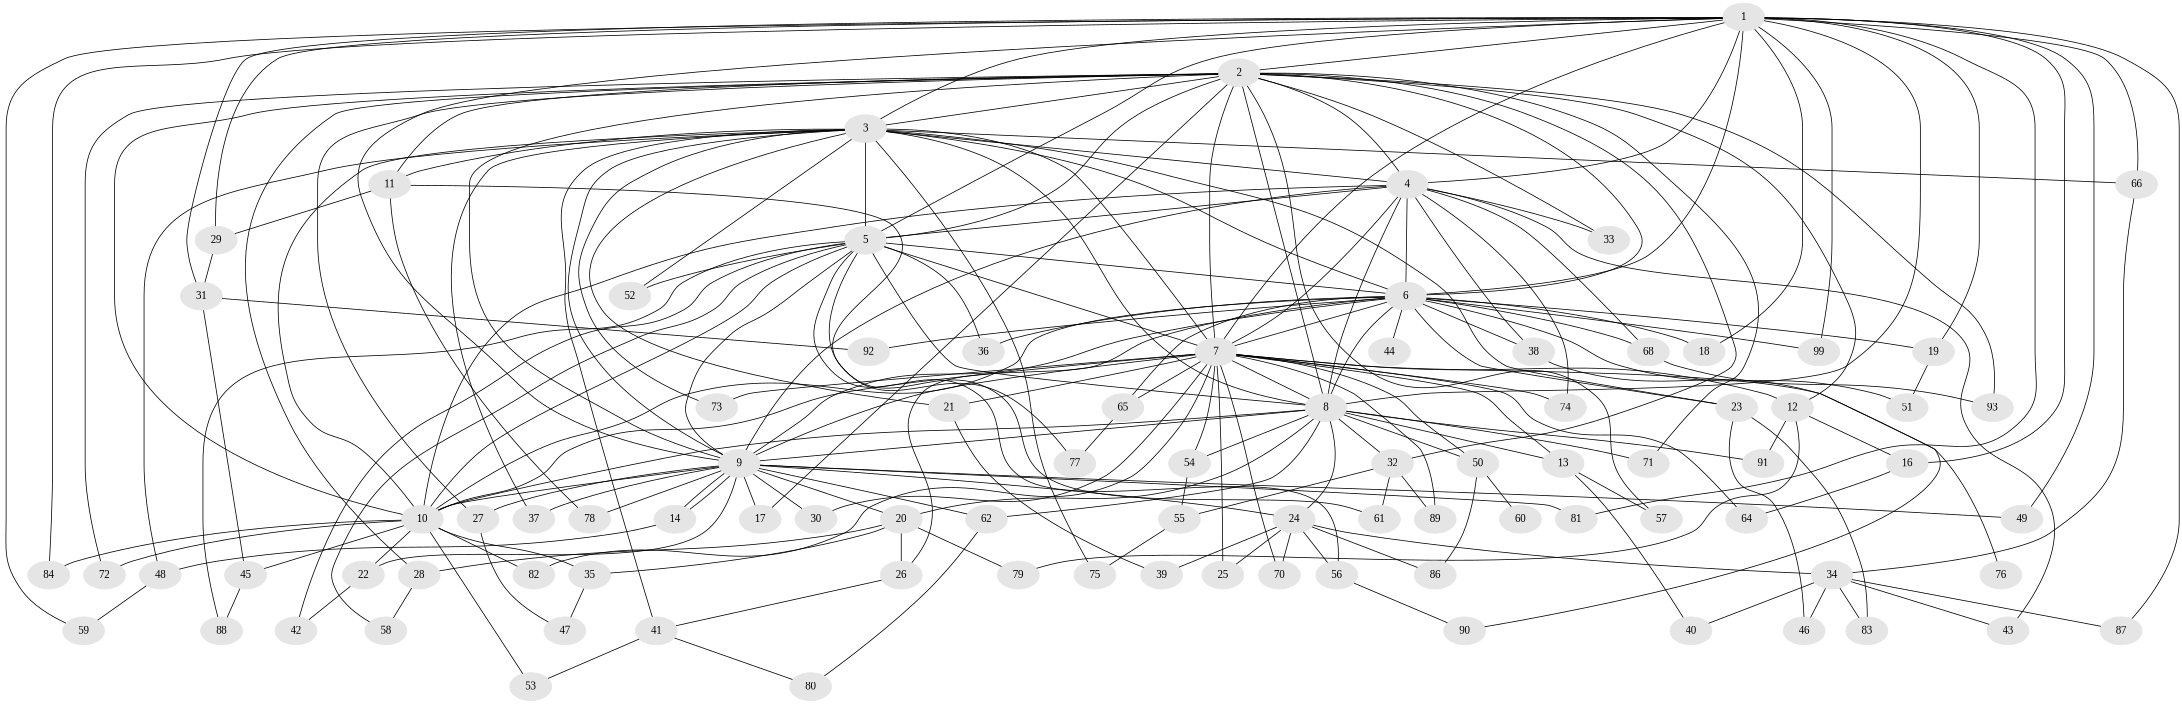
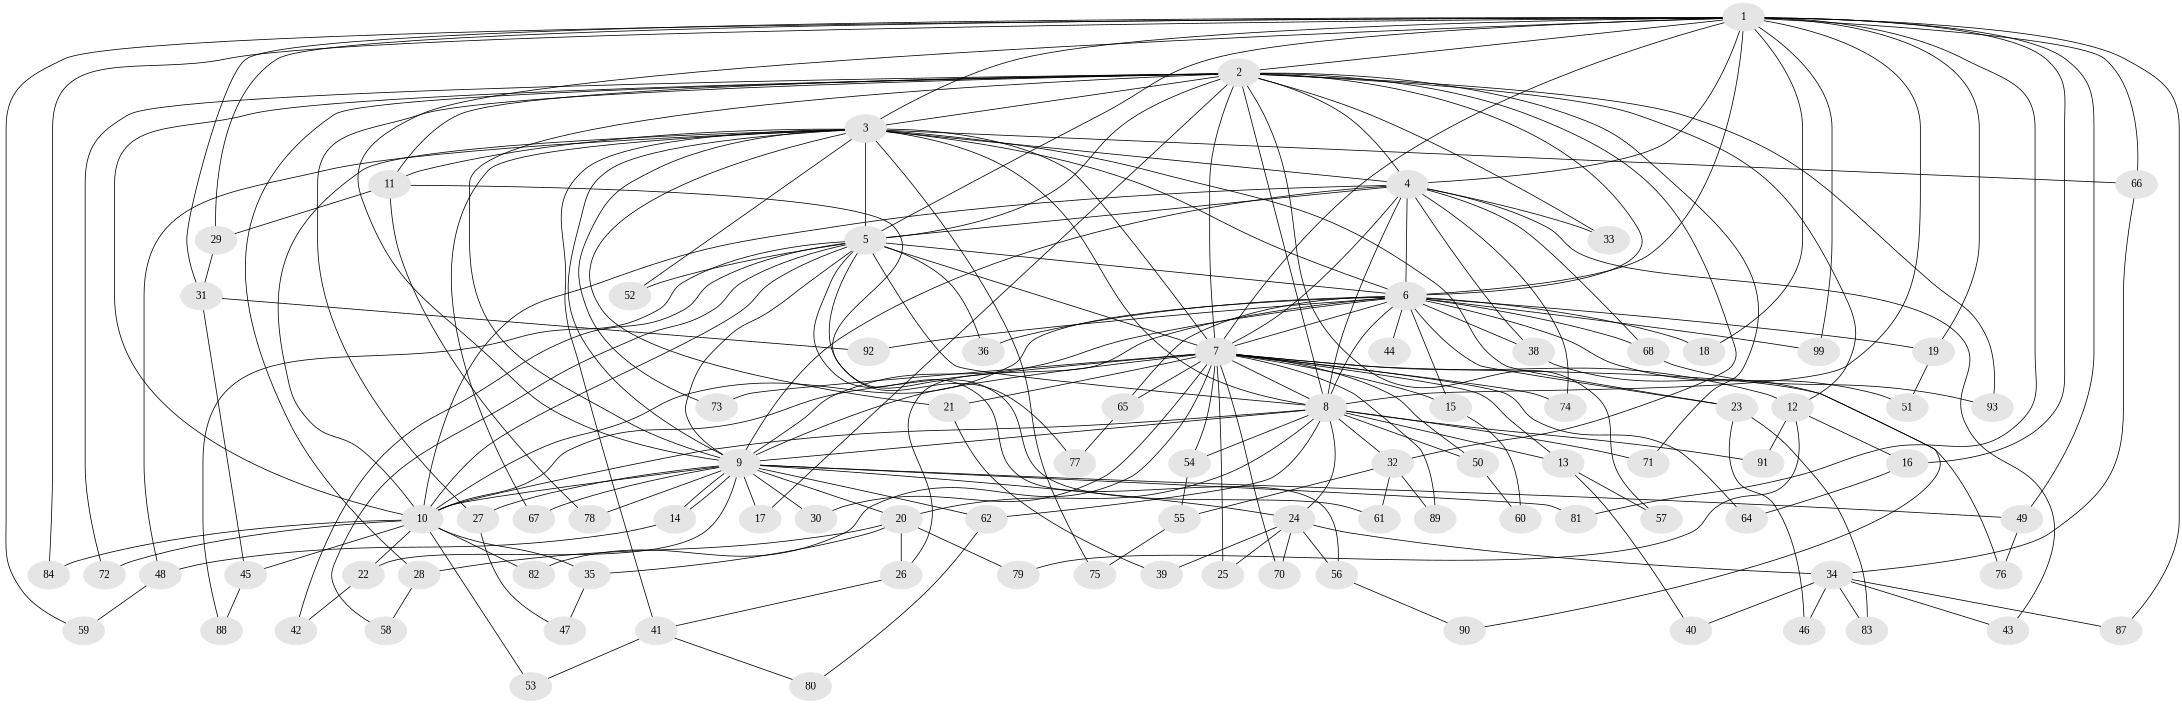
node "15": added
node "37": label "37" -> "67"
edge "49" -- "76": added
node "86": removed
